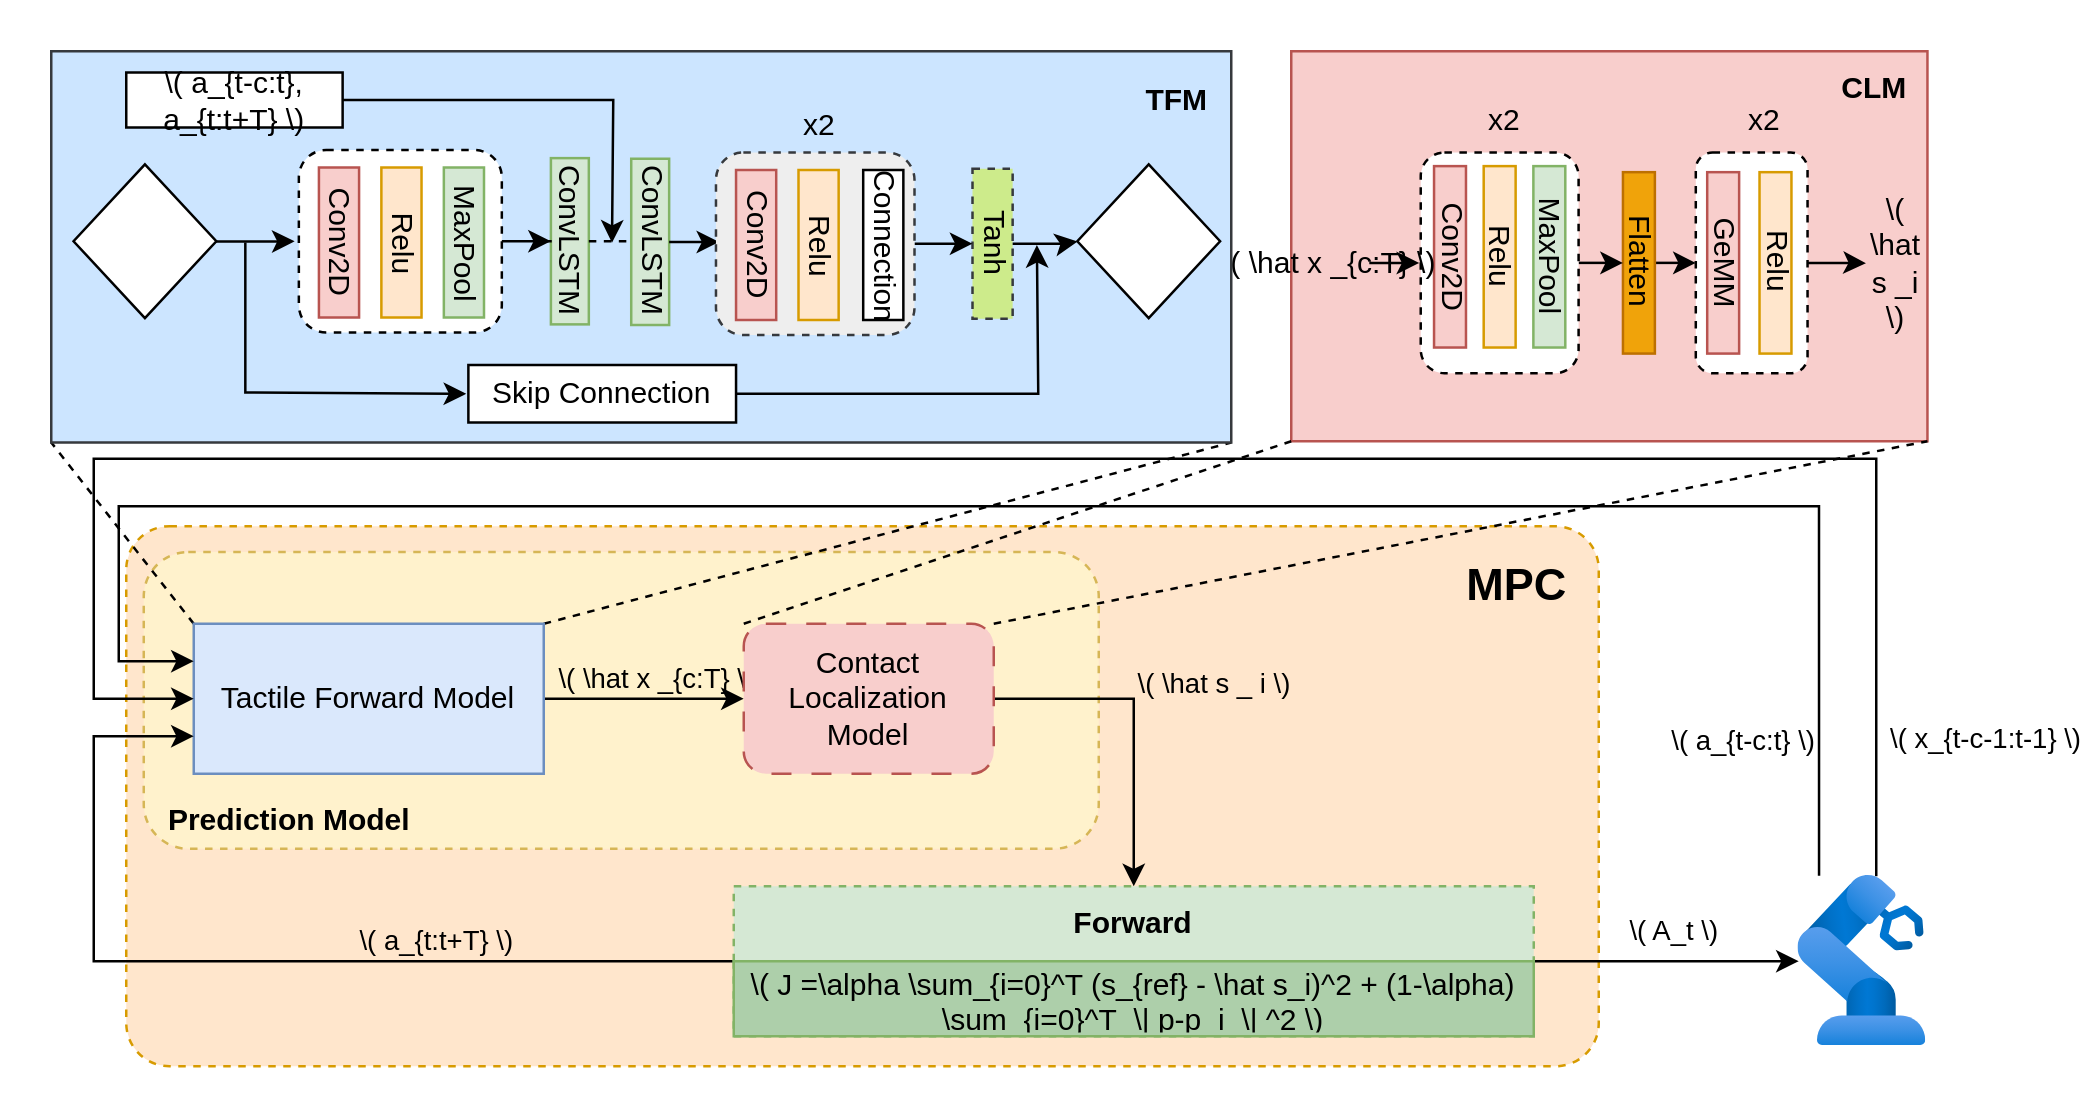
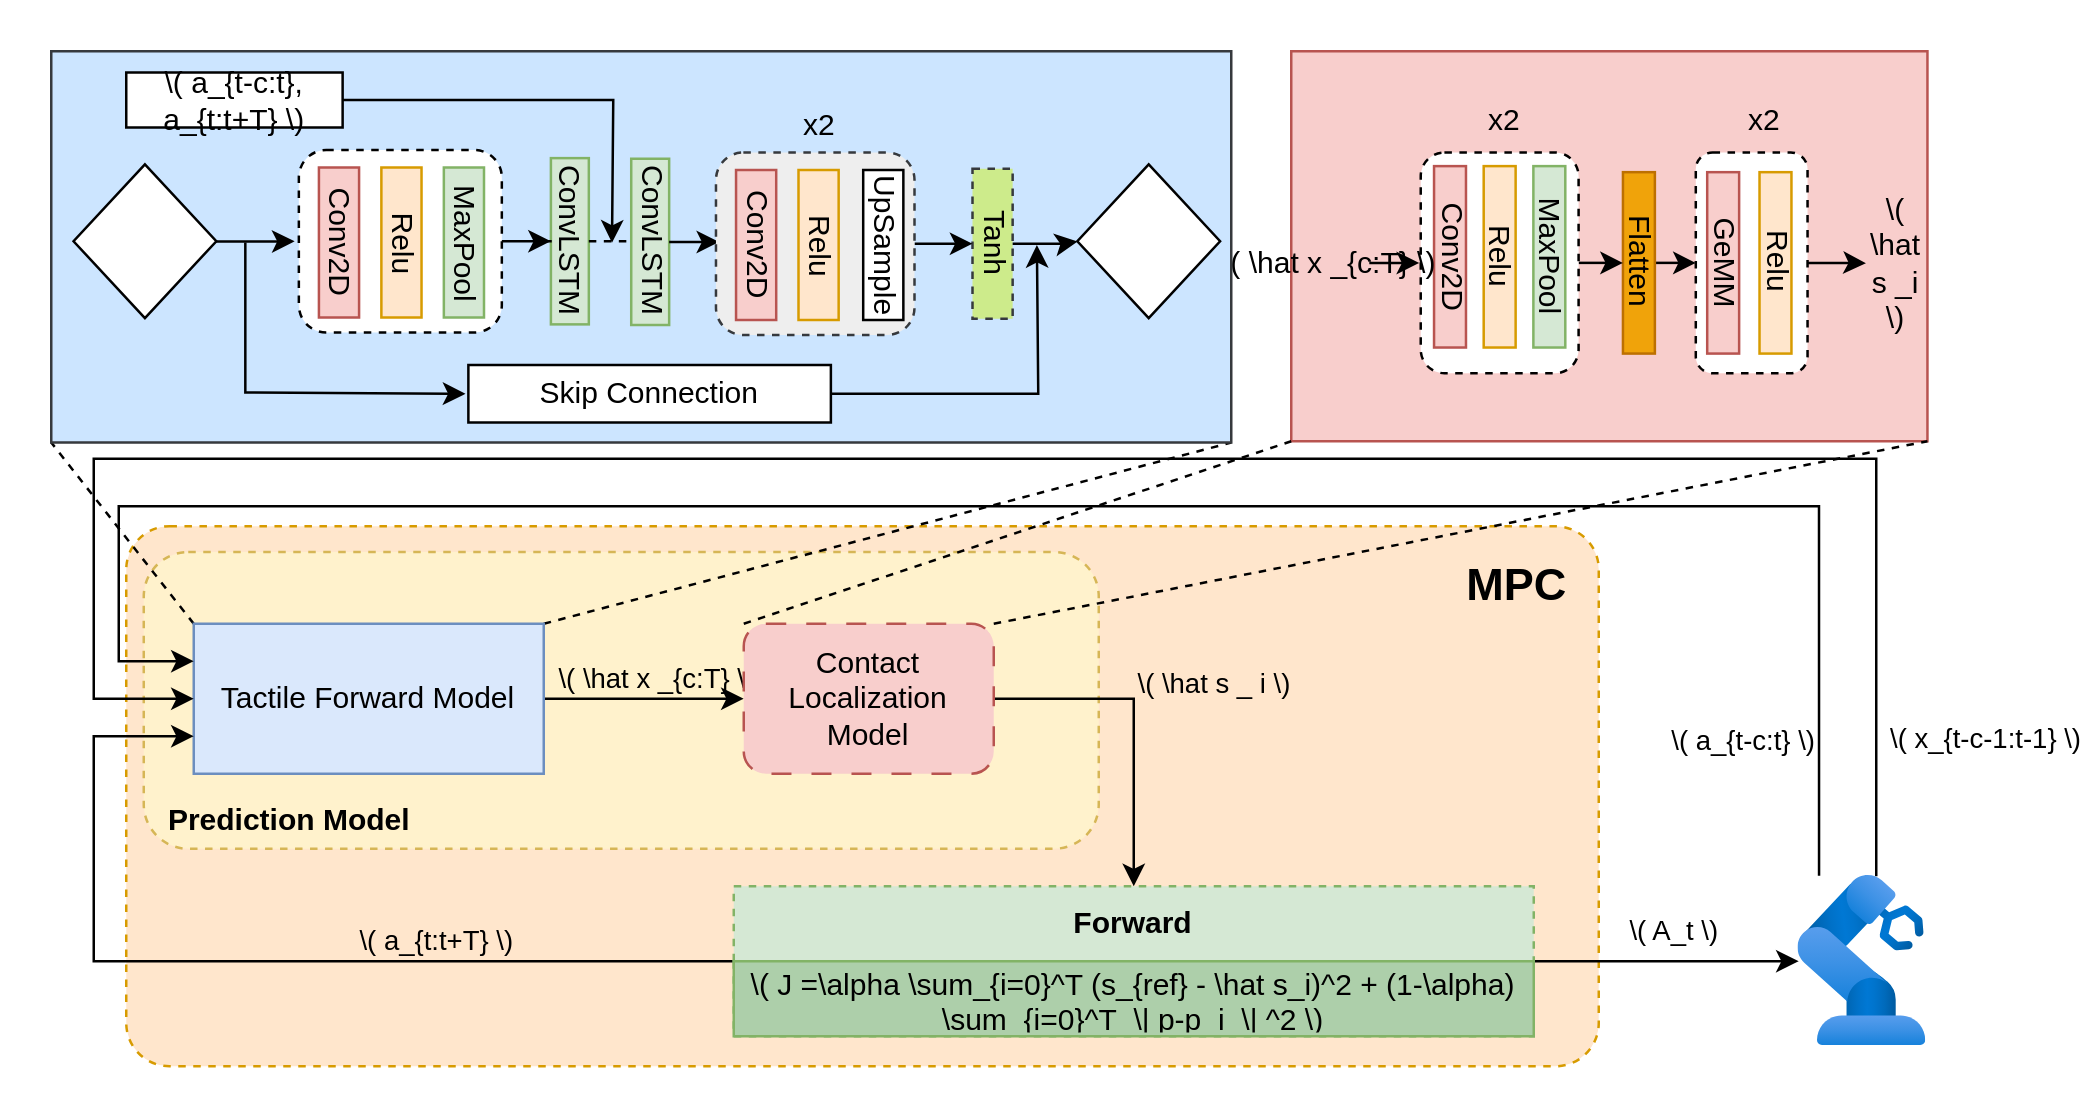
node "CLM": removed
node "TFM": removed
node "Connection": label "Connection" -> "UpSample"
node "Skip Connection": size 268x58 -> 363x58
